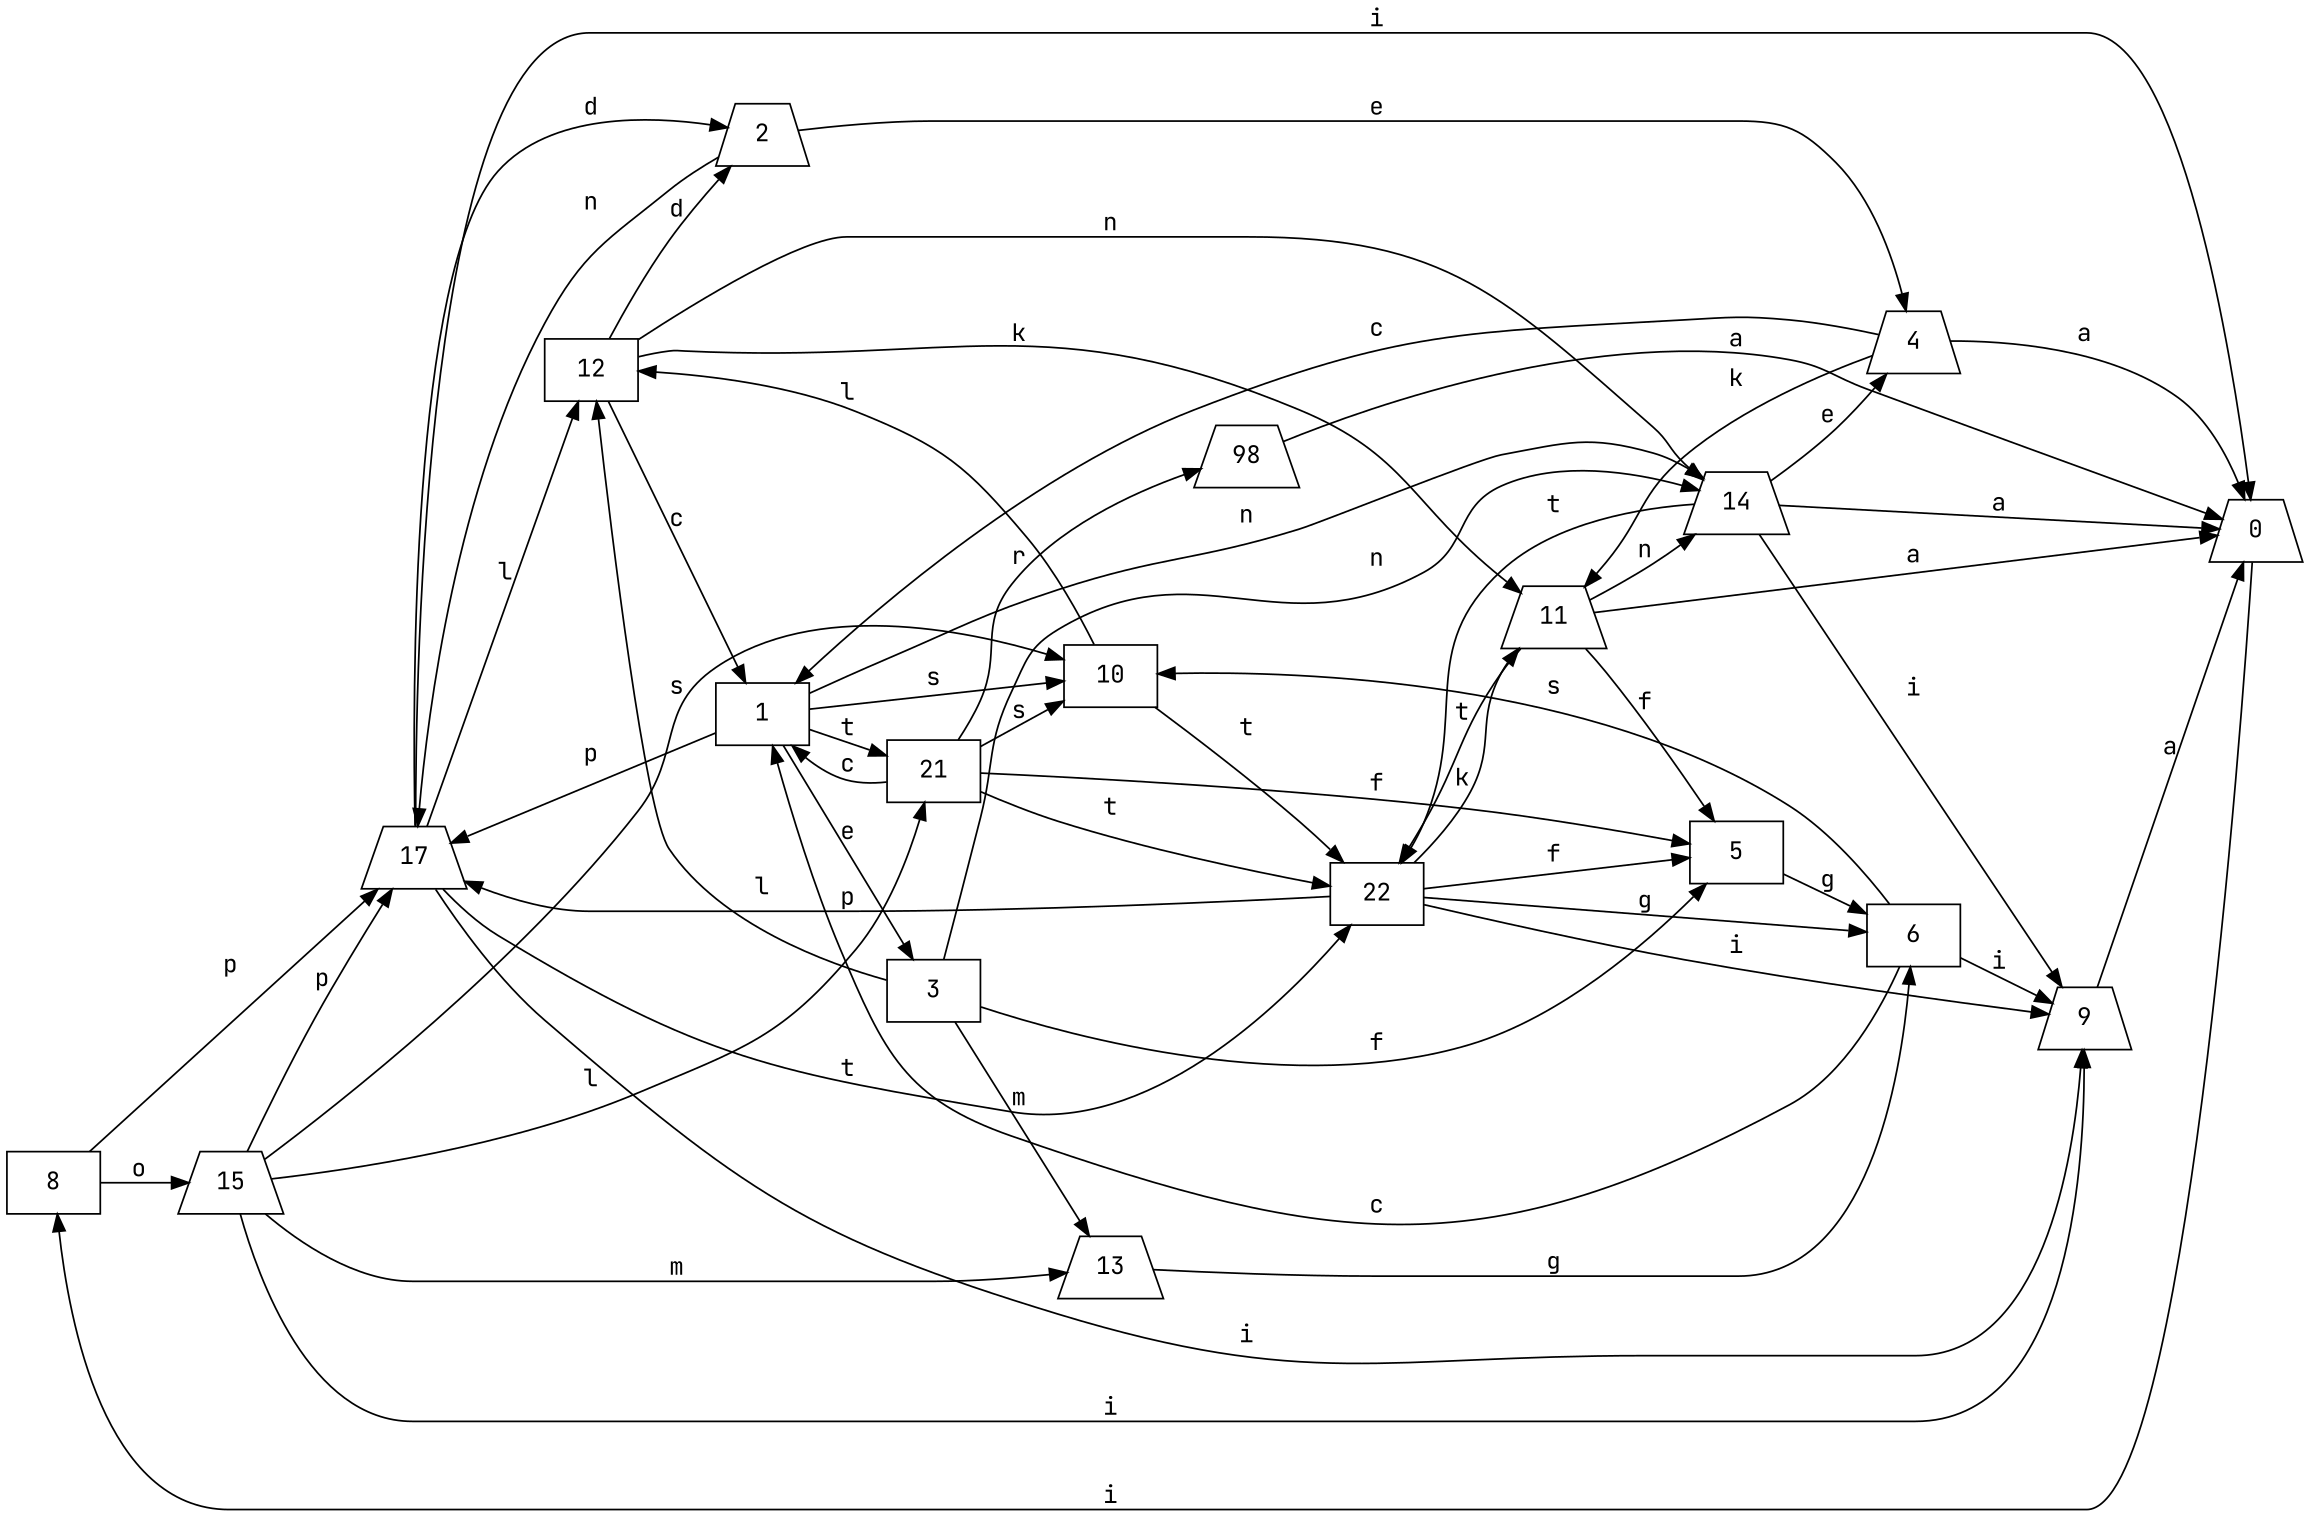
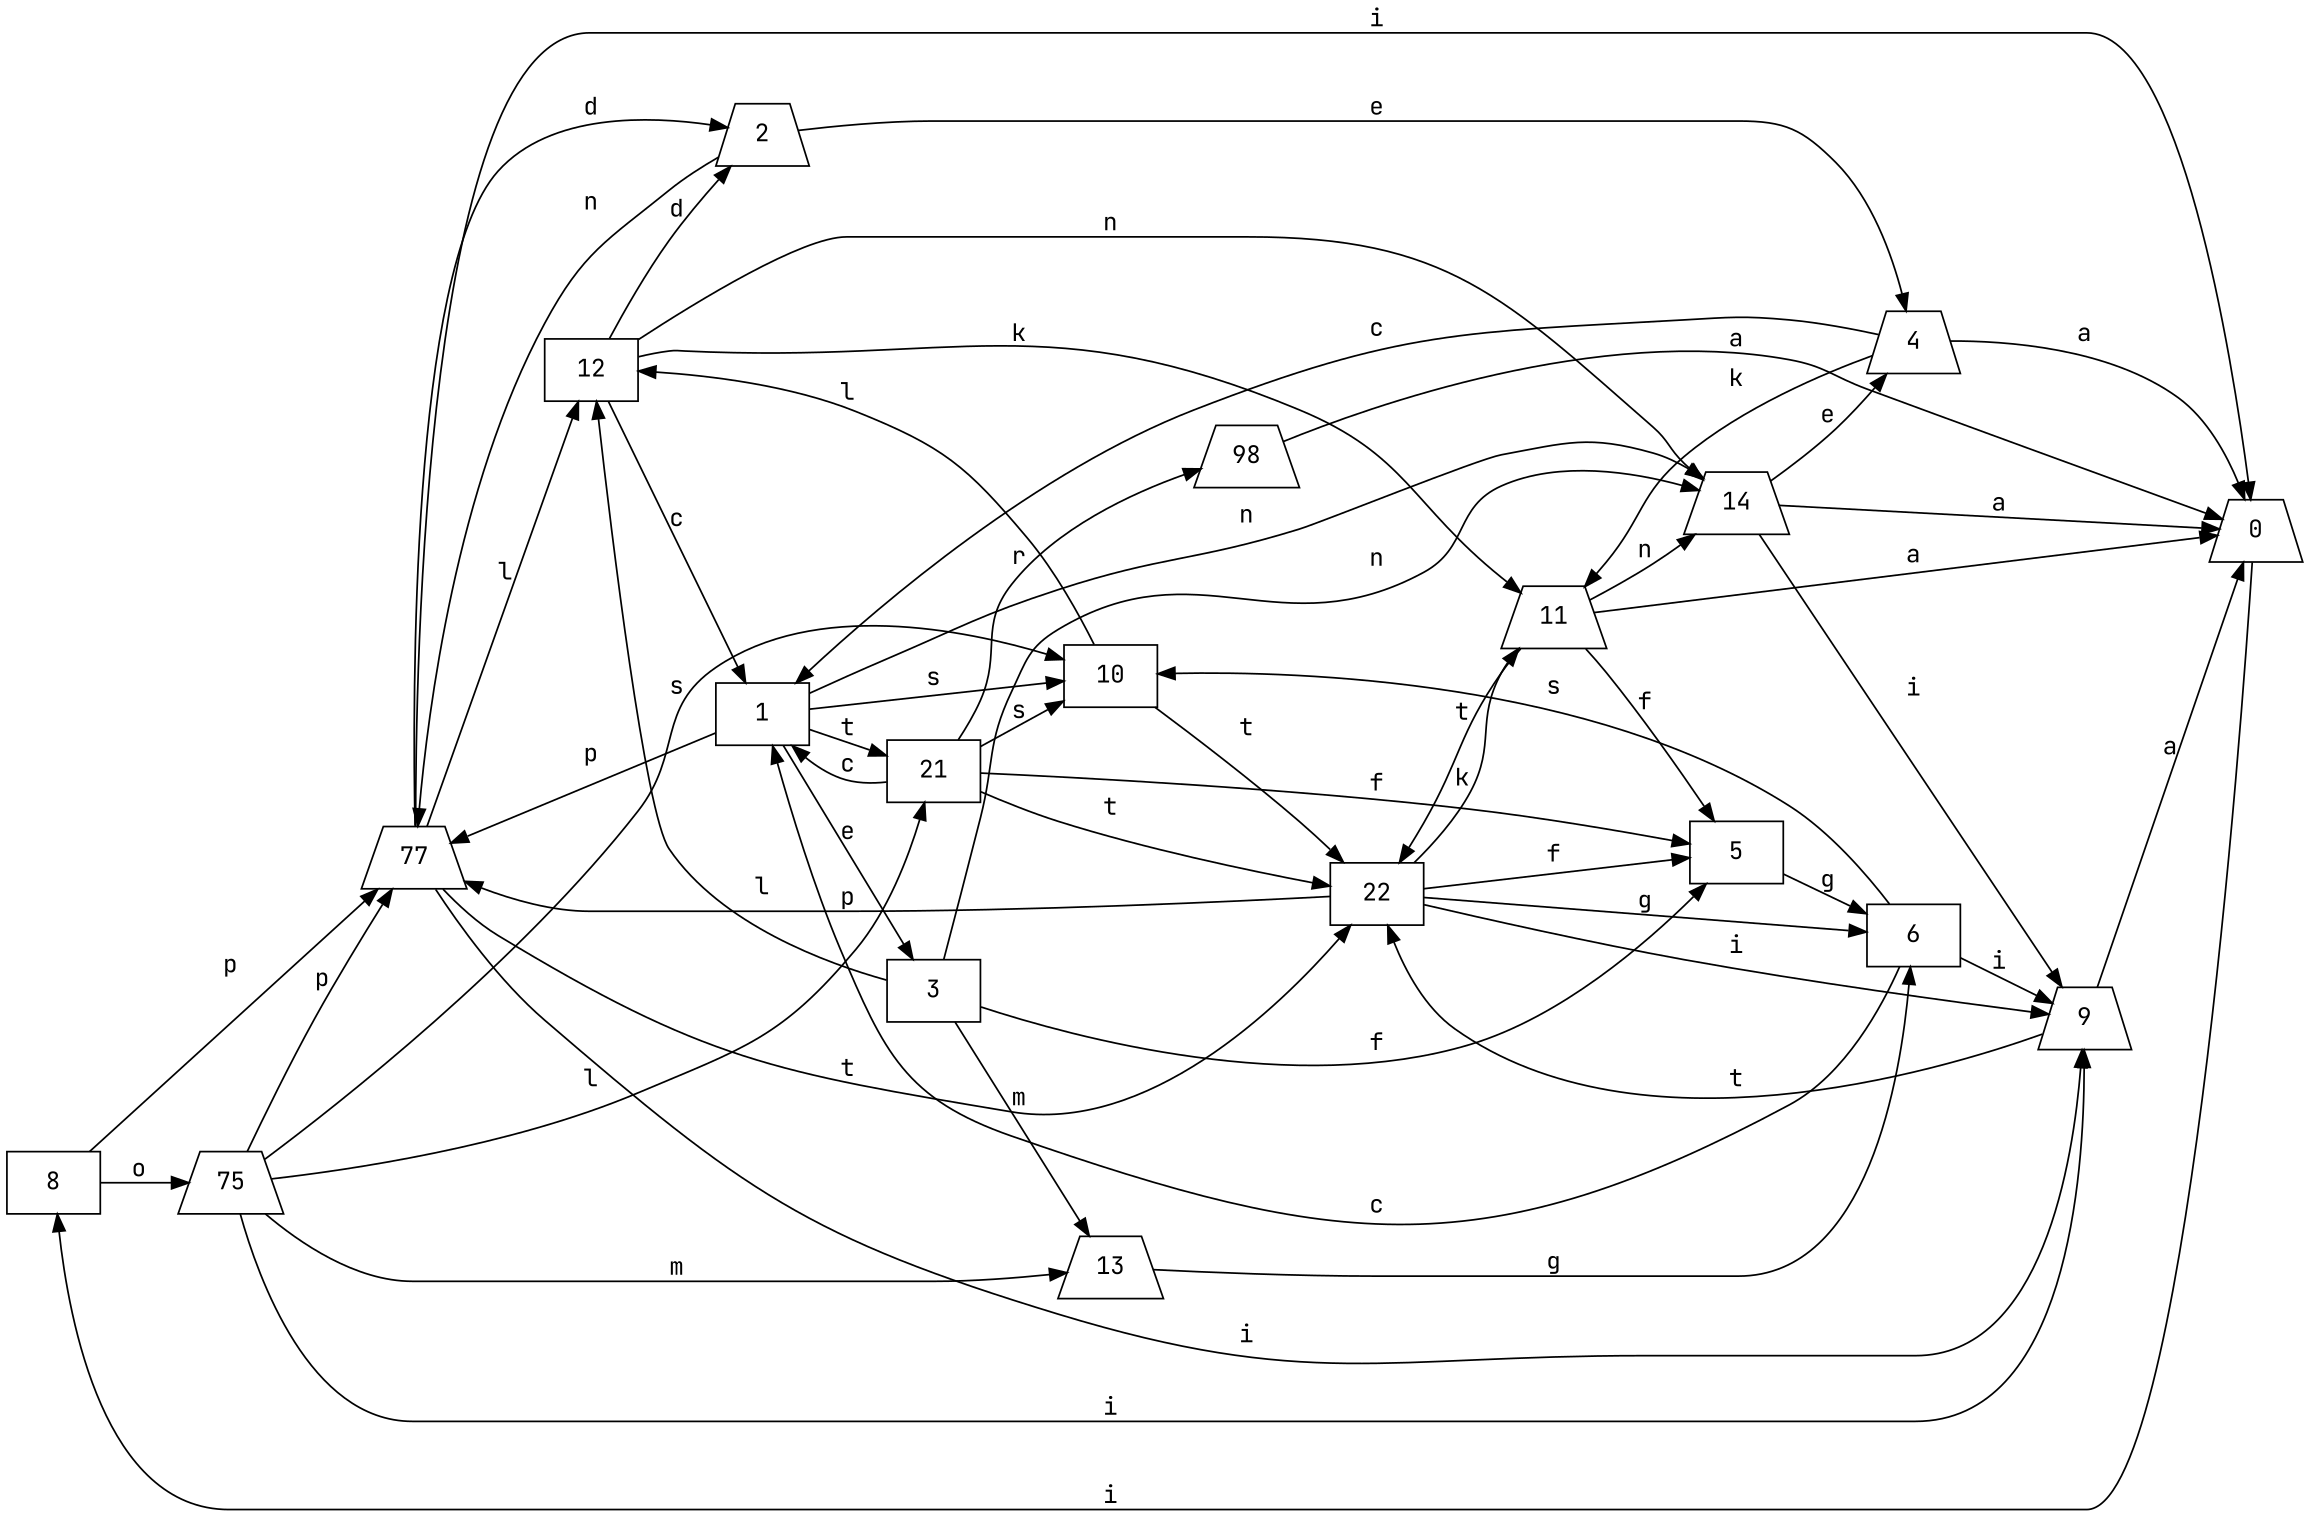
edge "14" -> "22": now "9" -> "22"
node "17": label "17" -> "77"
node "15": label "15" -> "75"
